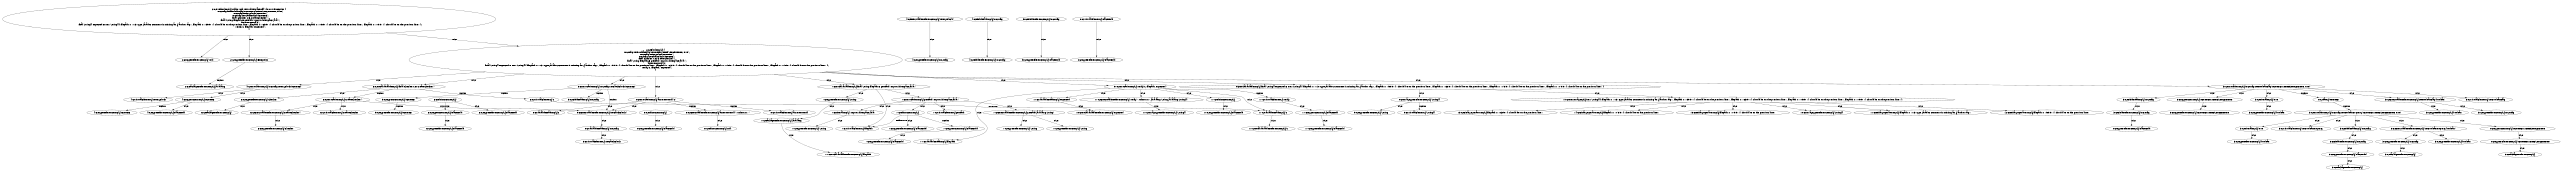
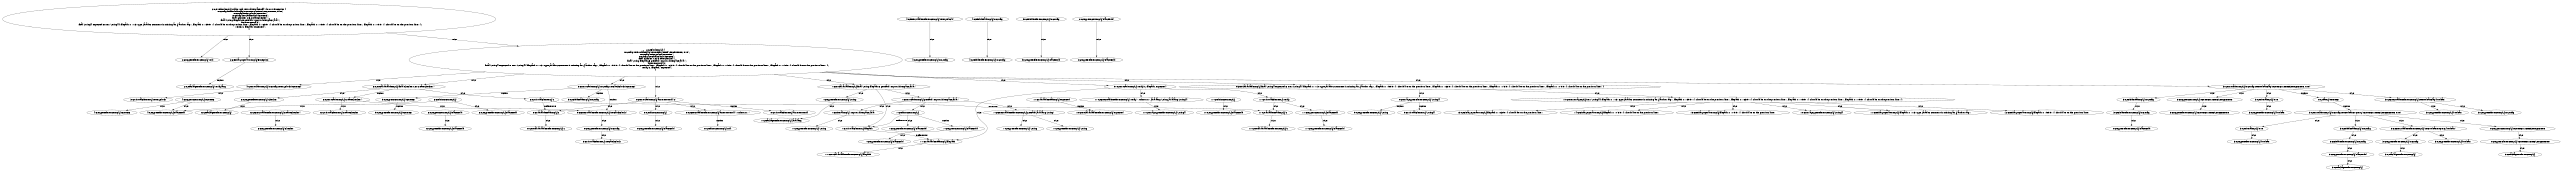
node "8:CtVirtualElement@PlaceHold": label "8:CtVirtualElement@PlaceHold" -> "8:CtTypeAccessImpl@PlaceHold"
node "2:CtTypeReferenceImpl@Exception": label "2:CtTypeReferenceImpl@Exception" -> "2:CtBinaryOperatorImpl@Exception"
node "2:CtPackageReferenceImpl@java.lang": label "2:CtPackageReferenceImpl@java.lang" -> "2:CtPackageReferenceImpl@verify.lang"
edge "4:CtInvocationImpl@mConfig.setTryBlock(IGNORE)" -> "4:CtTypeAccessImpl@IGNORE": removed, label "AST"
edge "6:CtLocalVariableImpl@final Checker c = createChecker()" -> "6:CtVirtualElement@c": label "Action" -> "AST"
edge "97:CtInvocationImpl@verify(c, filepath, expected)" -> "17:CtVariableReadImpl@expected": removed, label "AST"
edge "97:CtInvocationImpl@verify(c, filepath, expected)" -> "17:CtThisAccessImpl@": removed, label "AST"
edge "97:CtInvocationImpl@verify(c, filepath, expected)" -> "17:CtVirtualElement@verify": label "Action" -> "AST"
edge "97:CtInvocationImpl@verify(c, filepath, expected)" -> "17:CtVariableReadImpl@c": now "17:CtVirtualElement@verify" -> "17:CtVariableReadImpl@c"
node "4:CtVirtualElement@setTryBlock": label "4:CtVirtualElement@setTryBlock" -> "3:CtVirtualElement@setTryBlock"
node "3:CtVirtualElement@setBooleanFlag": removed
edge "6:CtThisAccessImpl@" -> "6:CtTypeAccessImpl@PlaceHold": now "6:CtThisAccessImpl@" -> "4:CtTypeReferenceImpl@PlaceHold"
edge "6:CtVirtualElement@c" -> "8:CtVariableReadImpl@c": added, label "Define-Use"
edge "4:CtTypeAccessImpl@IGNORE" -> "4:CtTypeReferenceImpl@IGNORE": label "Action" -> "AST"
edge "6:CtInvocationImpl@createChecker()" -> "6:CtExecutableReferenceImpl@createChecker()": removed, label "AST"
edge "8:CtInvocationImpl@assertNotNull(c)" -> "5:CtExecutableReferenceImpl@setCatchBlock()": now "8:CtInvocationImpl@assertNotNull(c)" -> "8:CtThisAccessImpl@"
edge "8:CtInvocationImpl@assertNotNull(c)" -> "8:CtExecutableReferenceImpl@assertNotNull(<unknown>)": label "Action" -> "AST"
edge "17:CtVariableReadImpl@expected" -> "18:CtLocalVariableReferenceImpl@expected": label "AST" -> "Action"
edge "9:CtArrayTypeReferenceImpl@String[]" -> "9:CtTypeReferenceImpl@String": label "AST" -> "Action"
node "7:CtVirtualElement@getPath": removed
edge "8:CtExecutableReferenceImpl@assertNotNull(<unknown>)" -> "8:CtThisAccessImpl@null": label "AST" -> "Action"
node "8:CtLocalVariableReferenceImpl@c": added
node "5:CtVariableReadImpl@mConfig": label "5:CtVariableReadImpl@mConfig" -> "5:CtTypeReferenceImpl@mConfig"
node "3:CtVirtualElement@setBooleanProperty": removed
edge "7:CtVirtualElement@filepath" -> "77:CtVariableReadImpl@filepath": added, label "Define-Use"
edge "7:CtPackageReferenceImpl@java.lang" -> "17:CtLocalVariableReferenceImpl@filepath": now "77:CtVariableReadImpl@filepath" -> "17:CtLocalVariableReferenceImpl@filepath"
